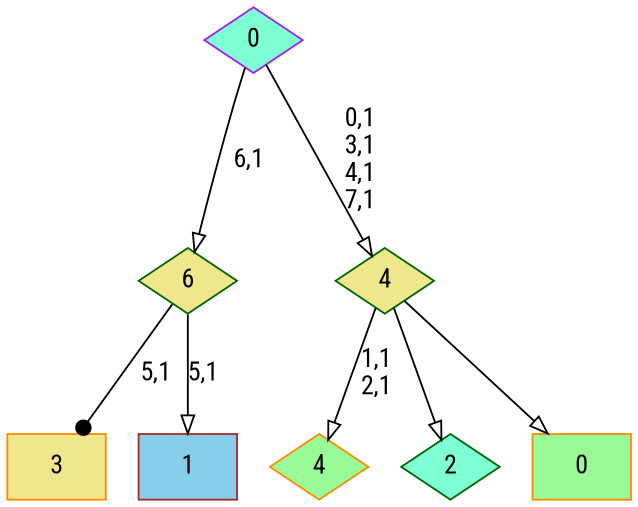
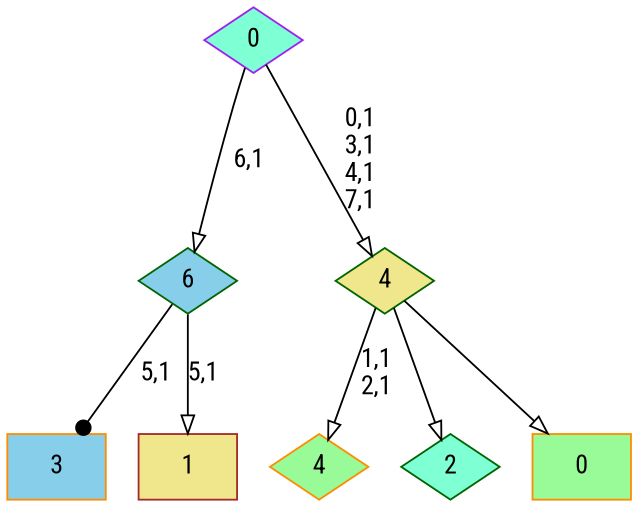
node "6": fillcolor khaki -> skyblue
node "3": fillcolor khaki -> skyblue
node "1": fillcolor skyblue -> khaki
